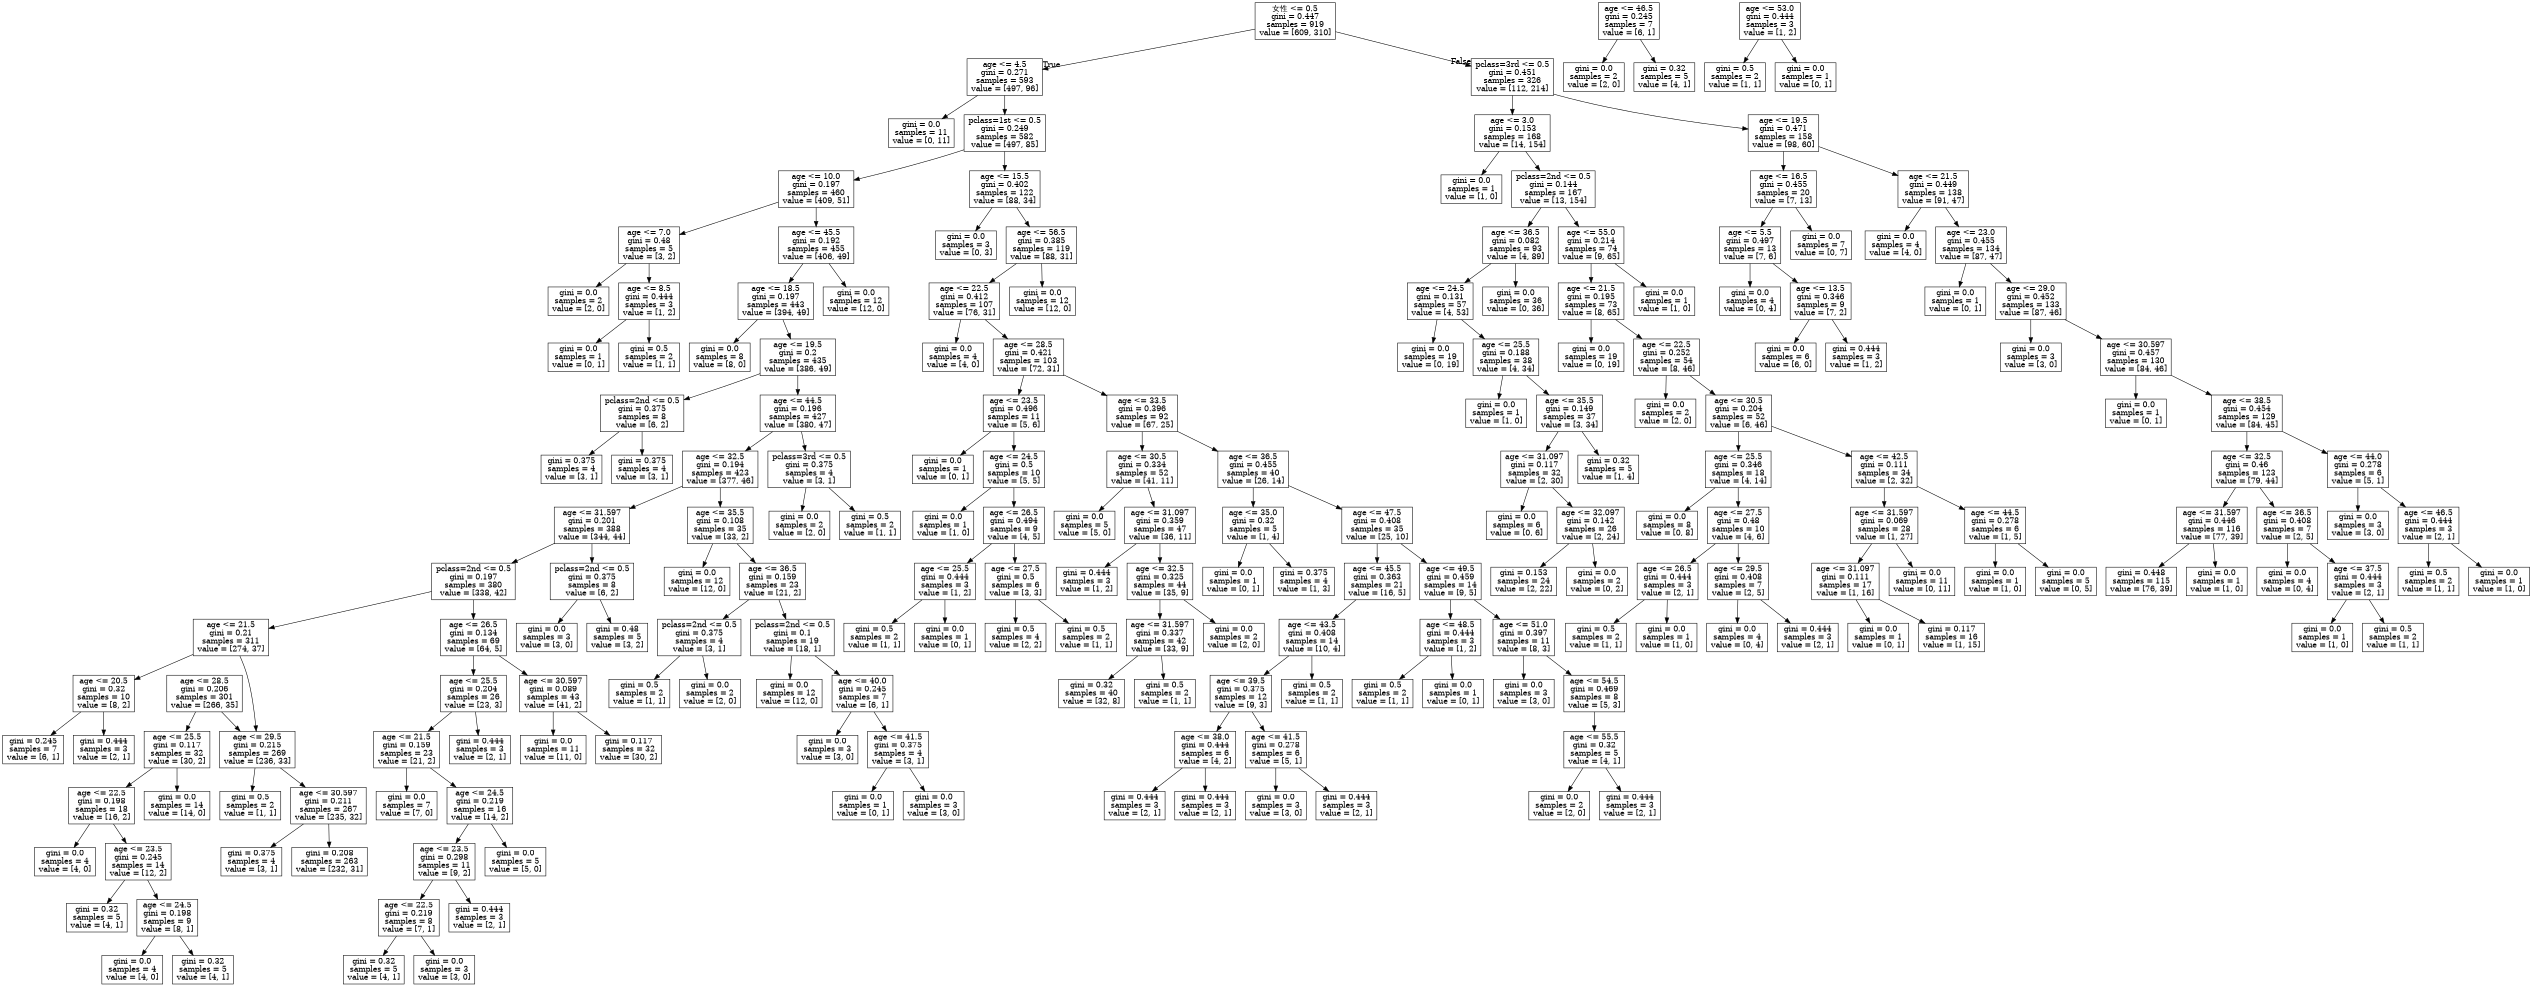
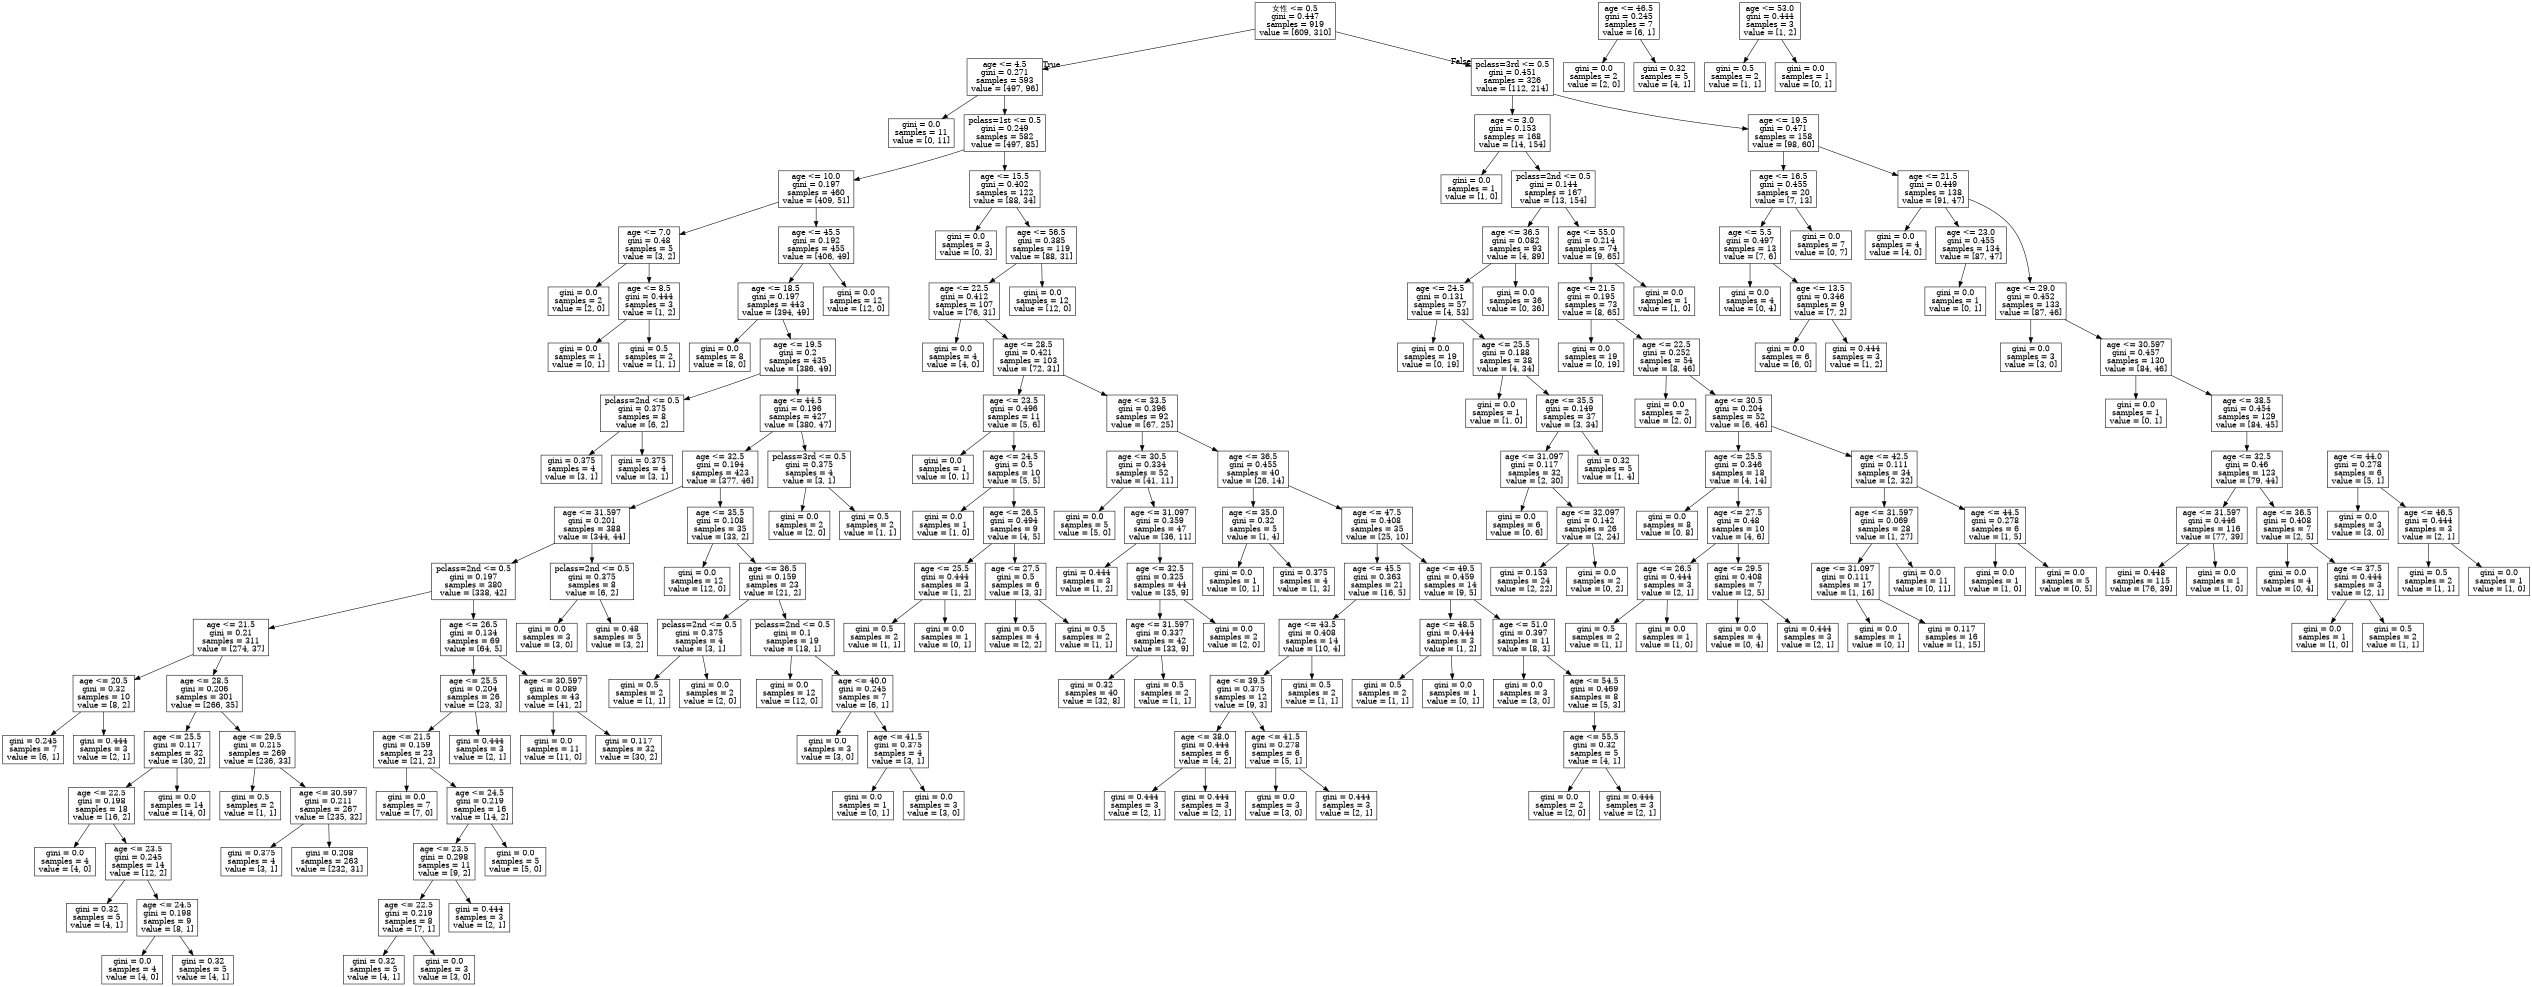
edge "age <= 23.0 gini = 0.455 samples = 134 value = [87, 47]" -> "age <= 29.0 gini = 0.452 samples = 133 value = [87, 46]": now "age <= 21.5 gini = 0.449 samples = 138 value = [91, 47]" -> "age <= 29.0 gini = 0.452 samples = 133 value = [87, 46]"
edge "age <= 38.5 gini = 0.454 samples = 129 value = [84, 45]" -> "age <= 44.0 gini = 0.278 samples = 6 value = [5, 1]": removed
edge "age <= 21.5 gini = 0.21 samples = 311 value = [274, 37]" -> "age <= 29.5 gini = 0.215 samples = 269 value = [236, 33]": now "age <= 21.5 gini = 0.21 samples = 311 value = [274, 37]" -> "age <= 28.5 gini = 0.206 samples = 301 value = [266, 35]"
